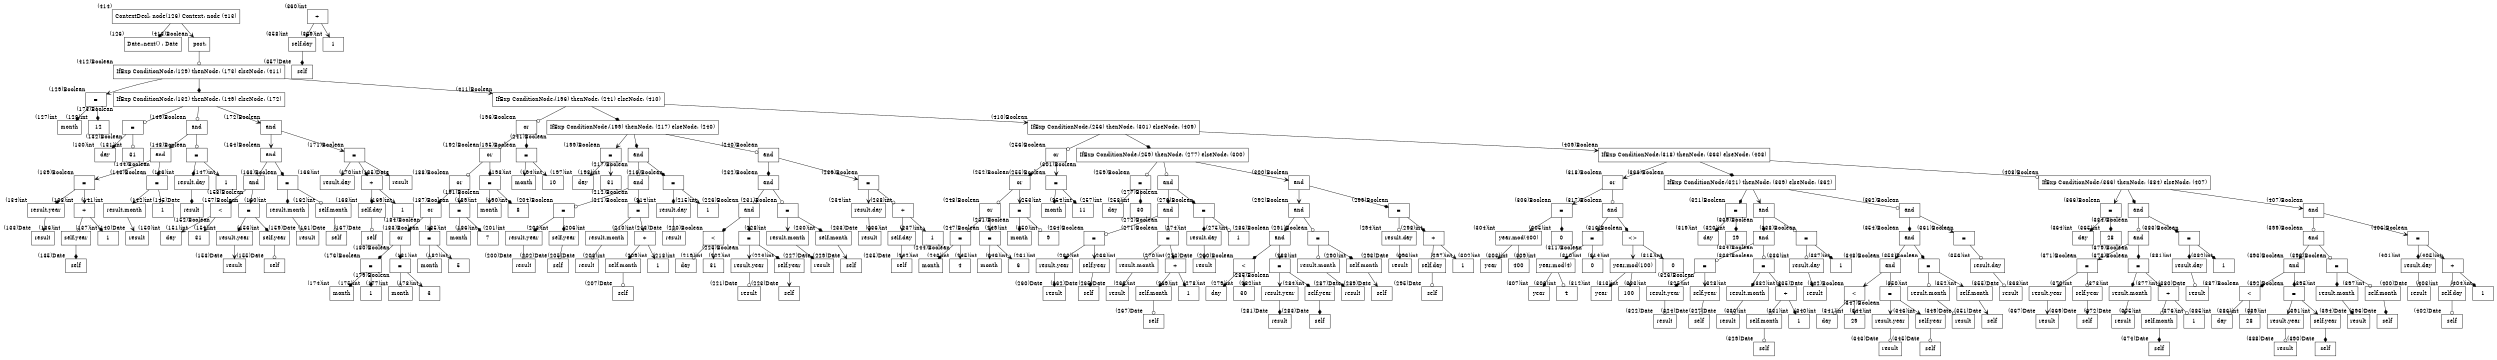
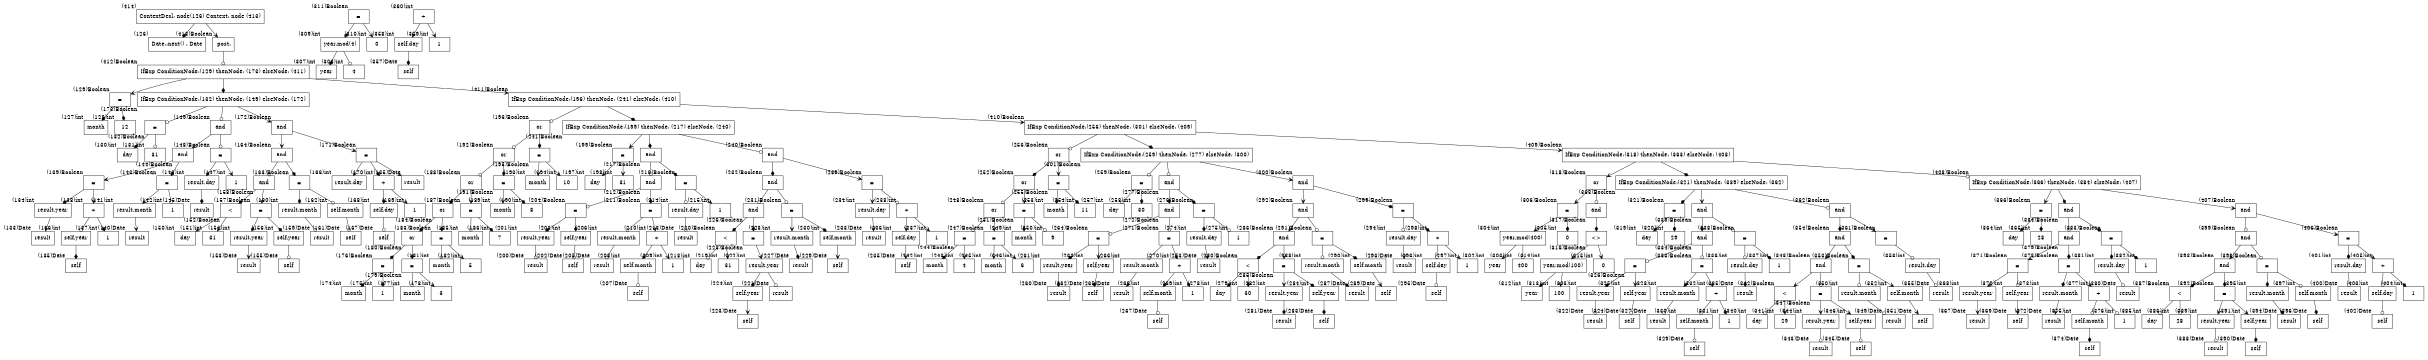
edge "= (216)Boolean" -> "result.day (214)int": arrowhead diamond -> odot
edge "and (317)Boolean" -> "= (311)Boolean": removed
edge "= (225)Boolean" -> "self.year (224)int": now "result.year (222)int" -> "self.year (224)int"
